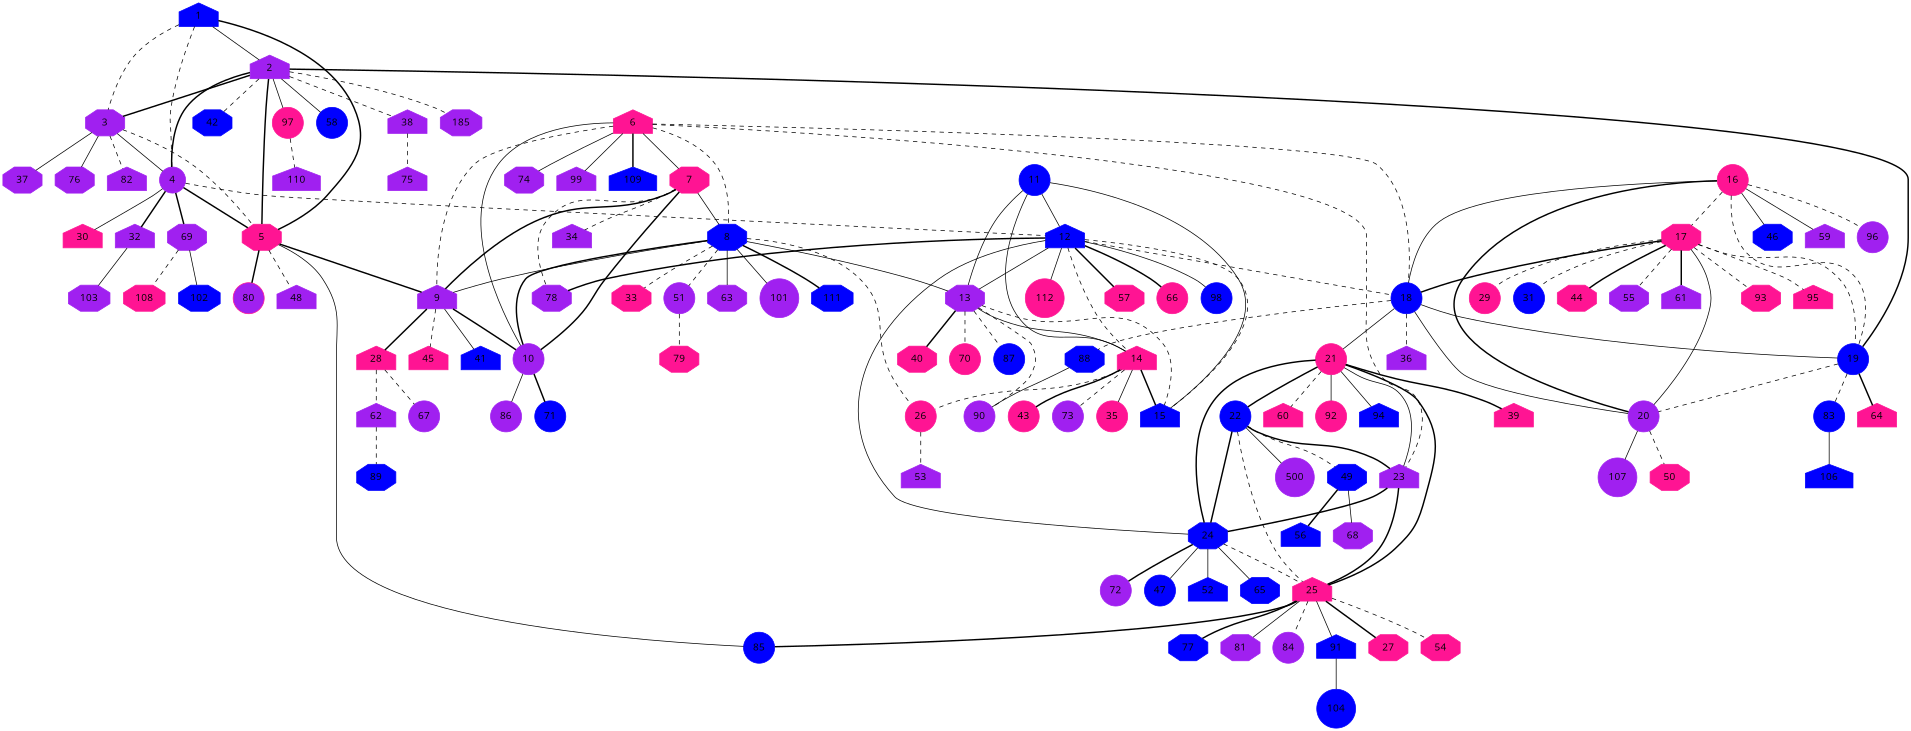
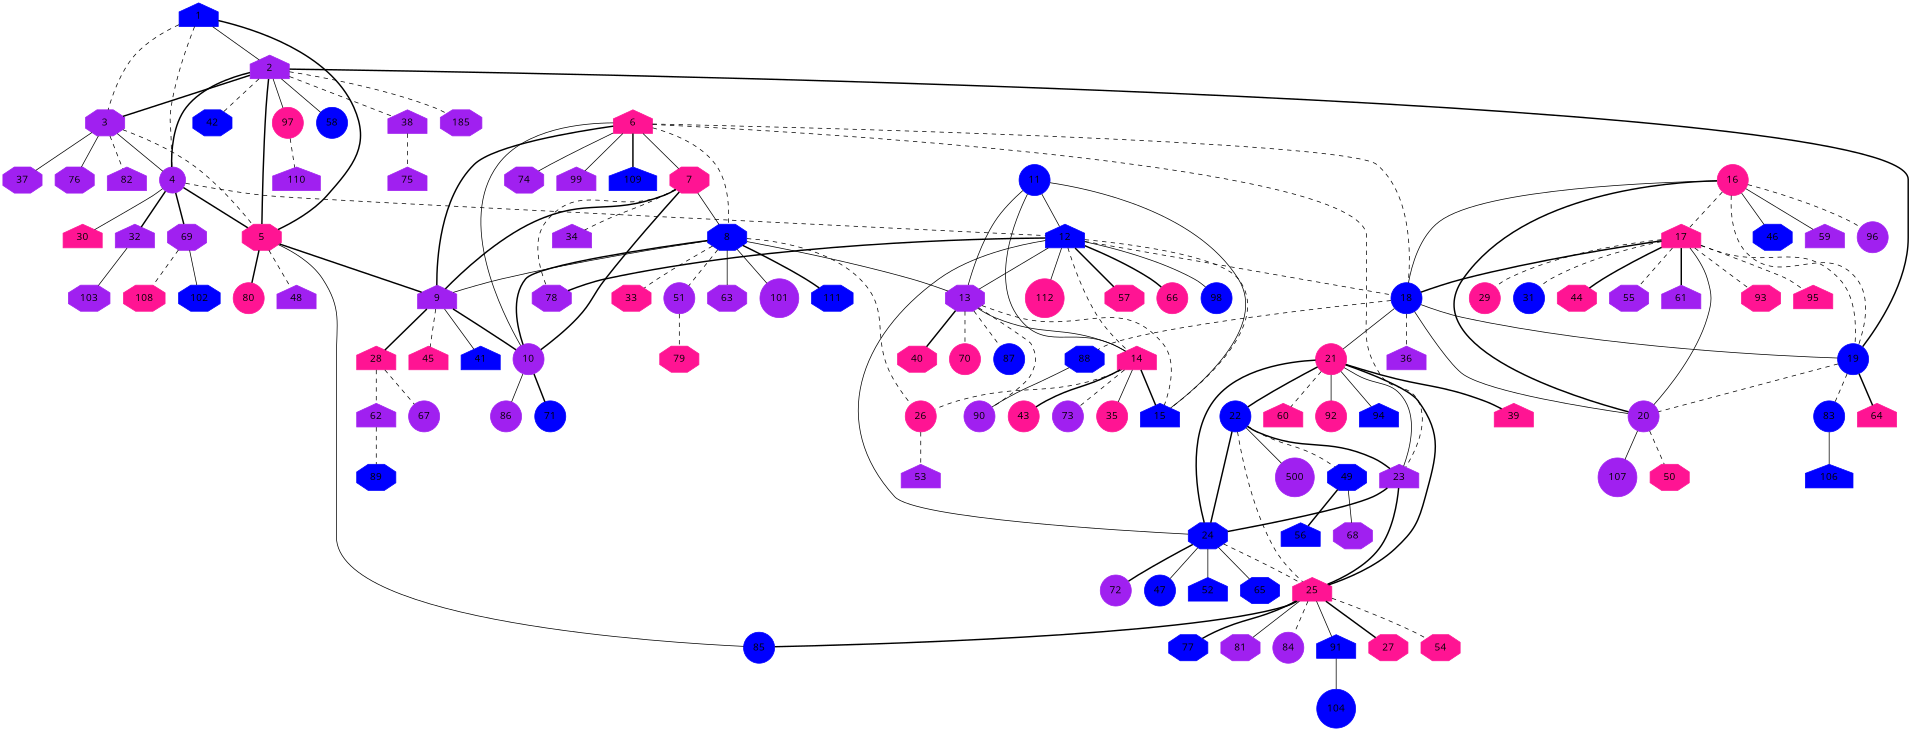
edge "6" -- "9": style dashed -> bold
node "17": shape octagon -> house
node "80": fillcolor purple -> deeppink
